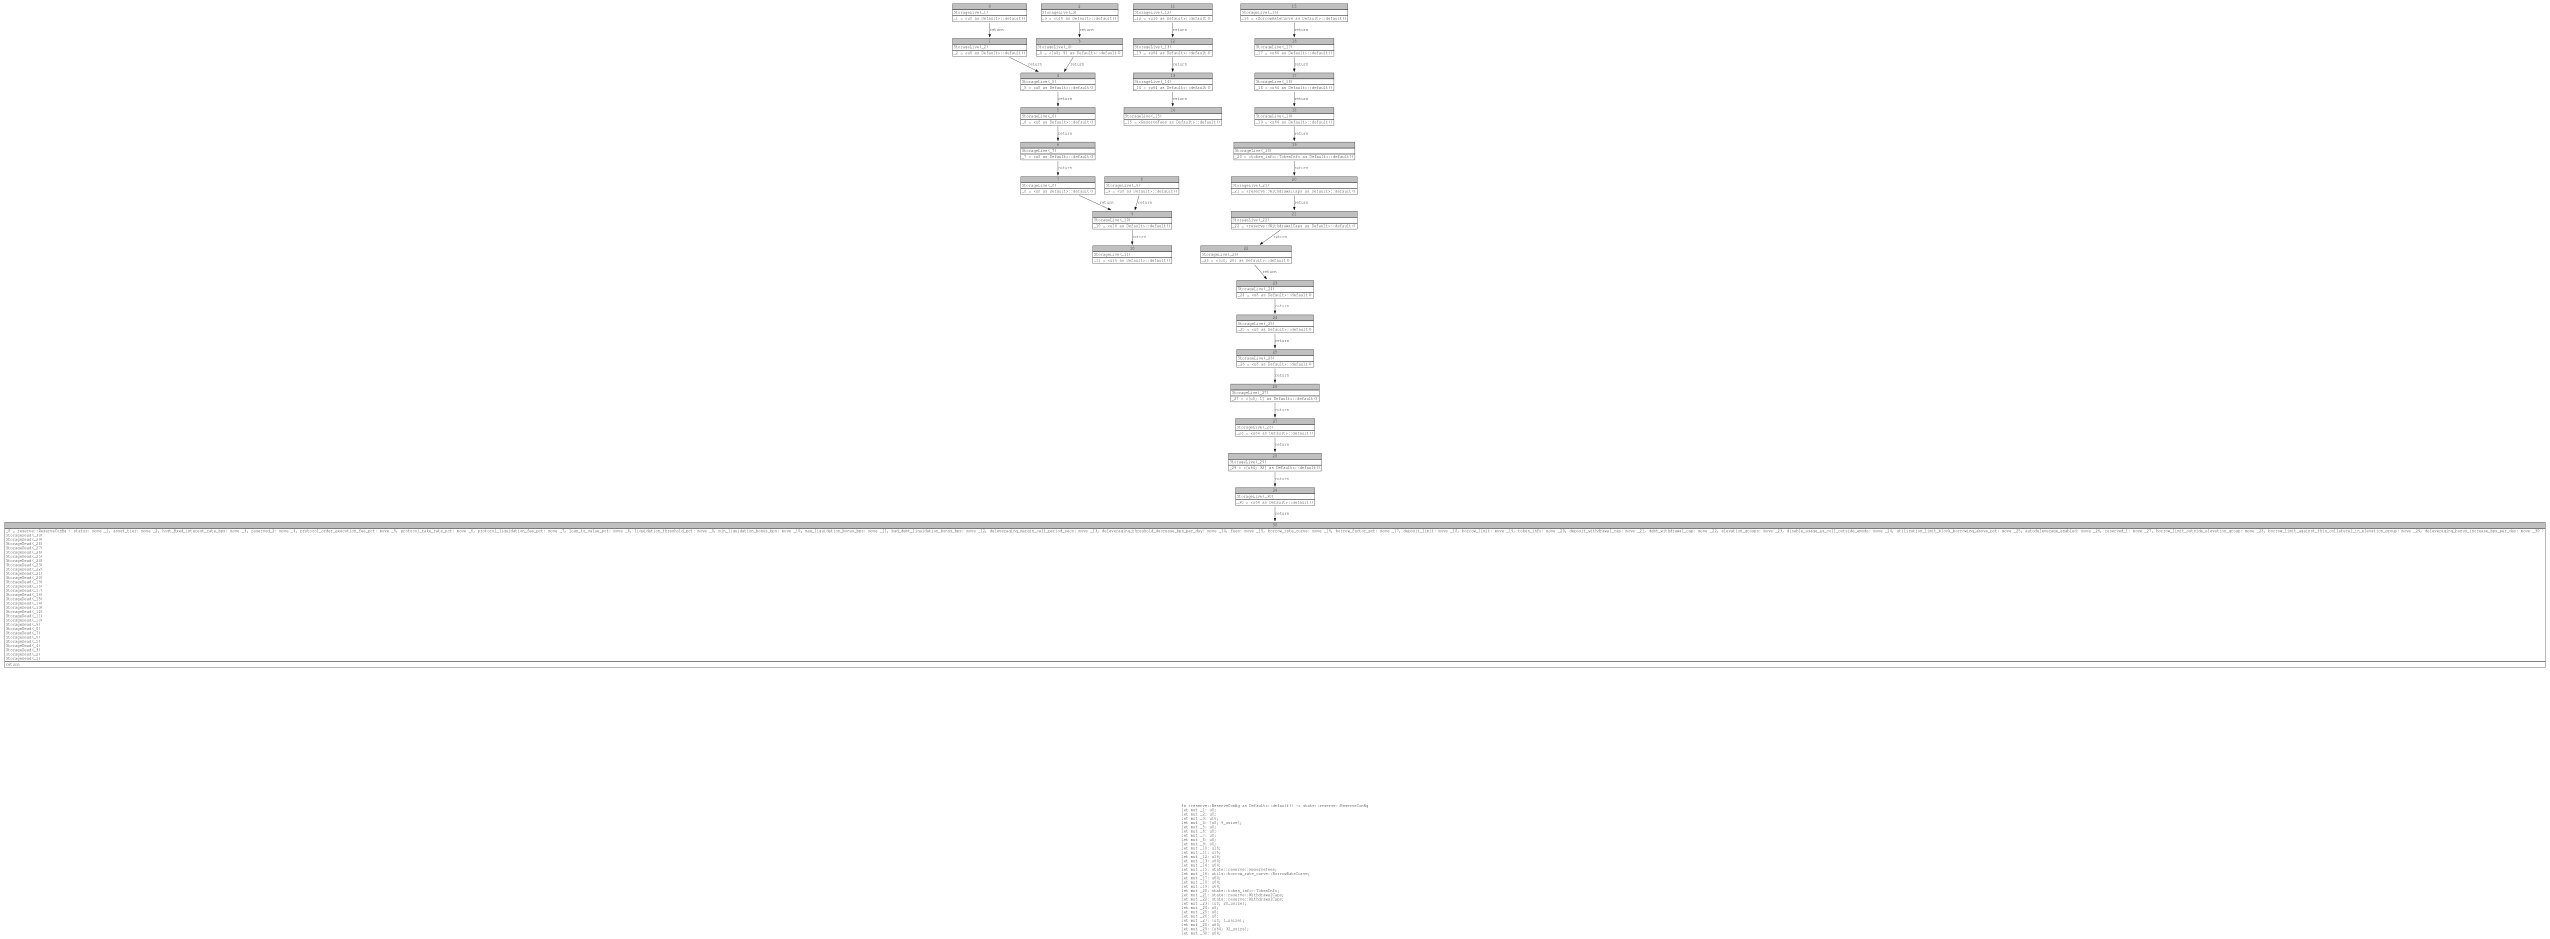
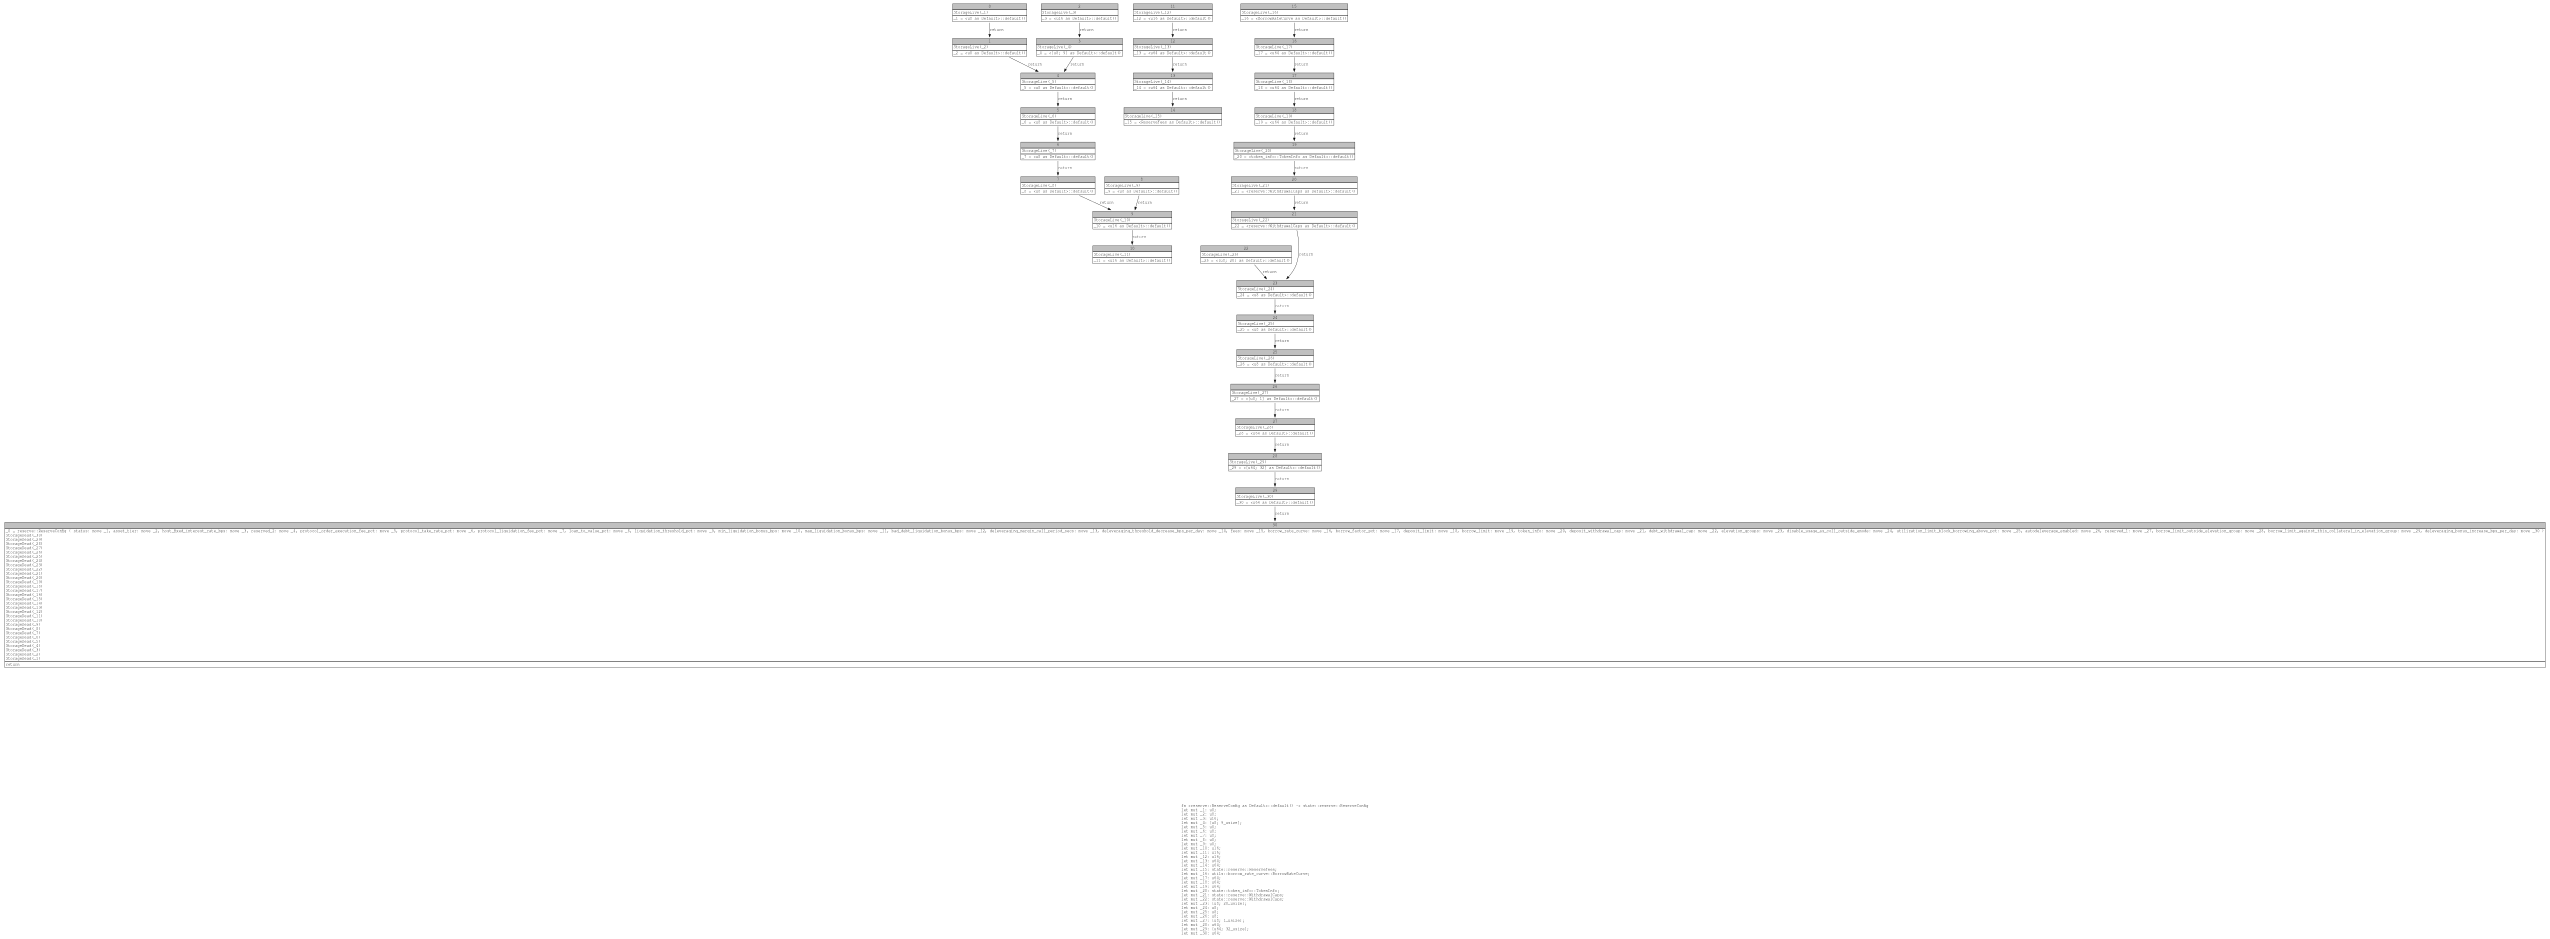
edge "21" -> "22": now "21" -> "23"
